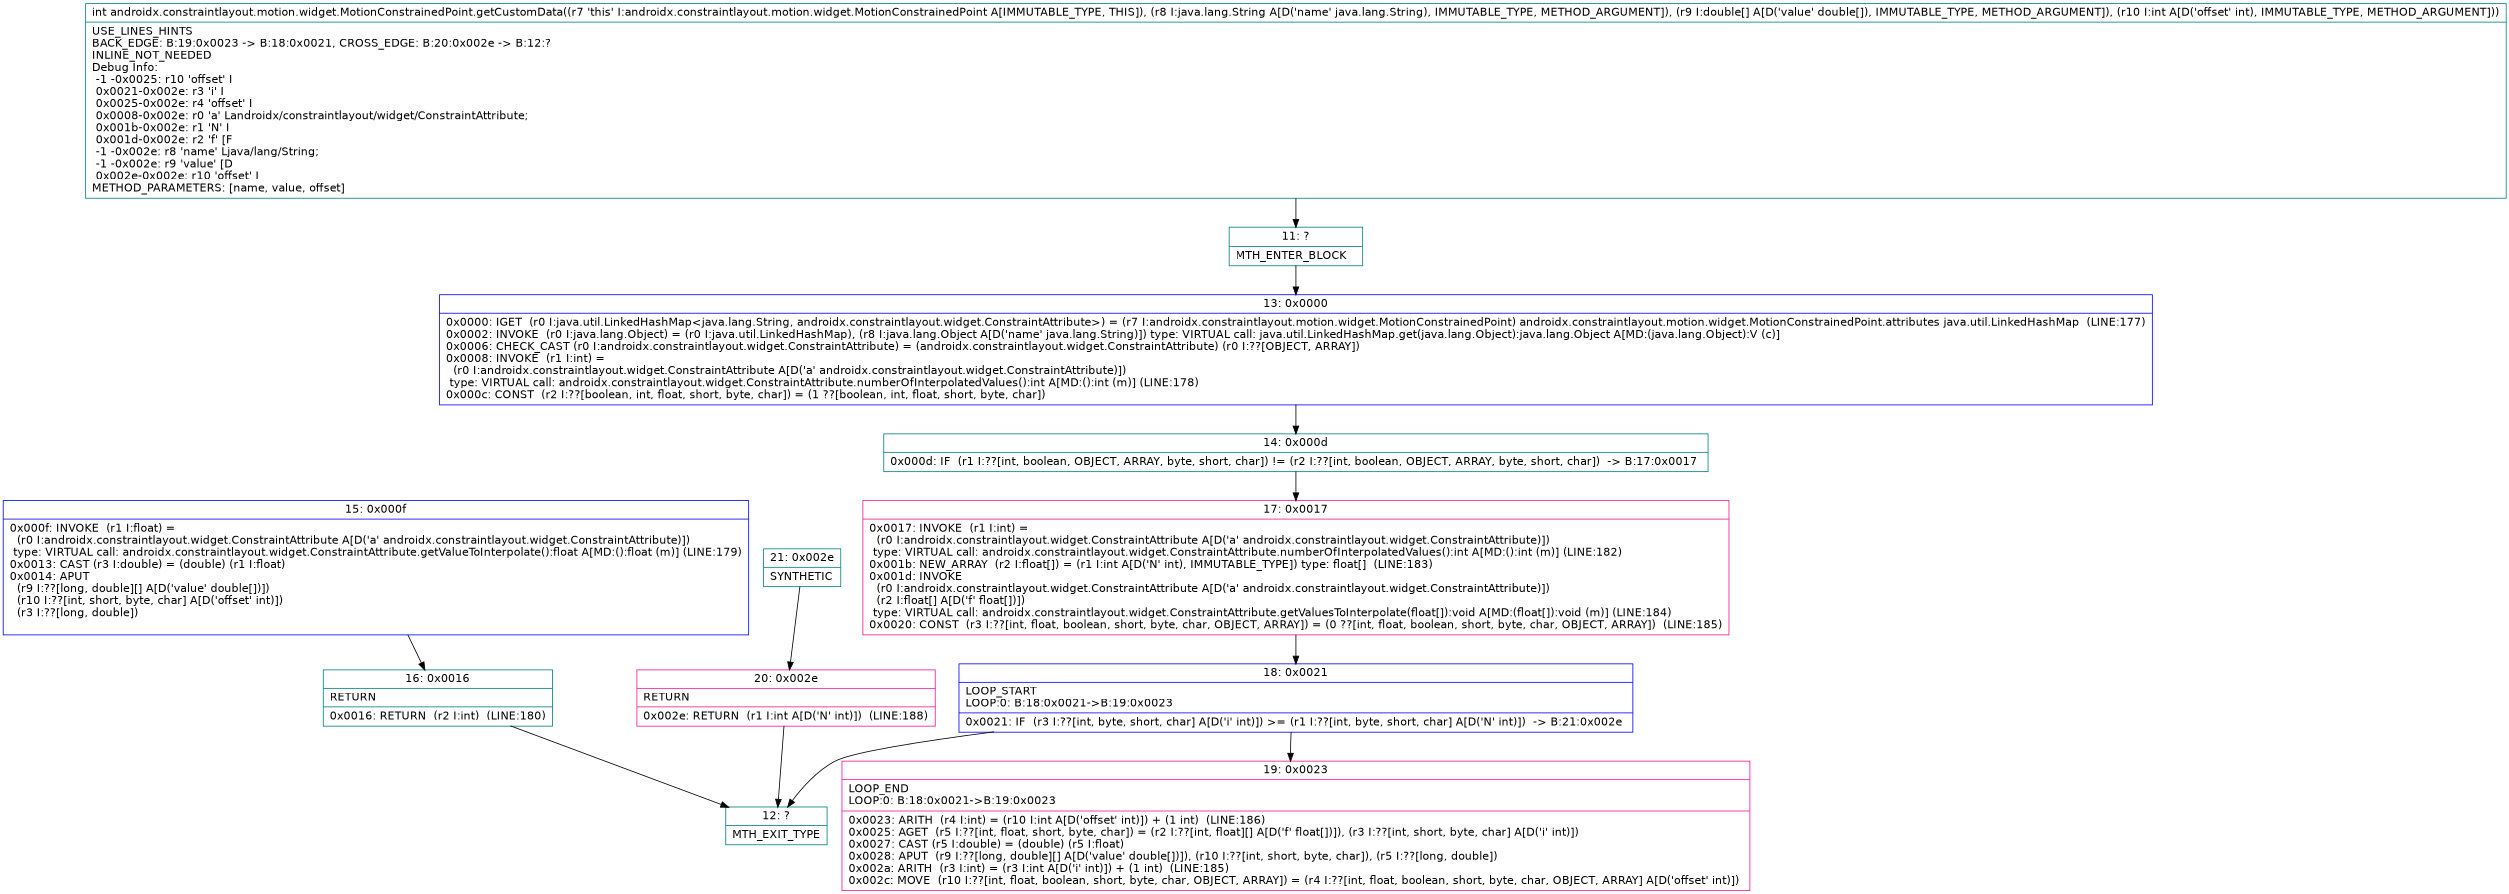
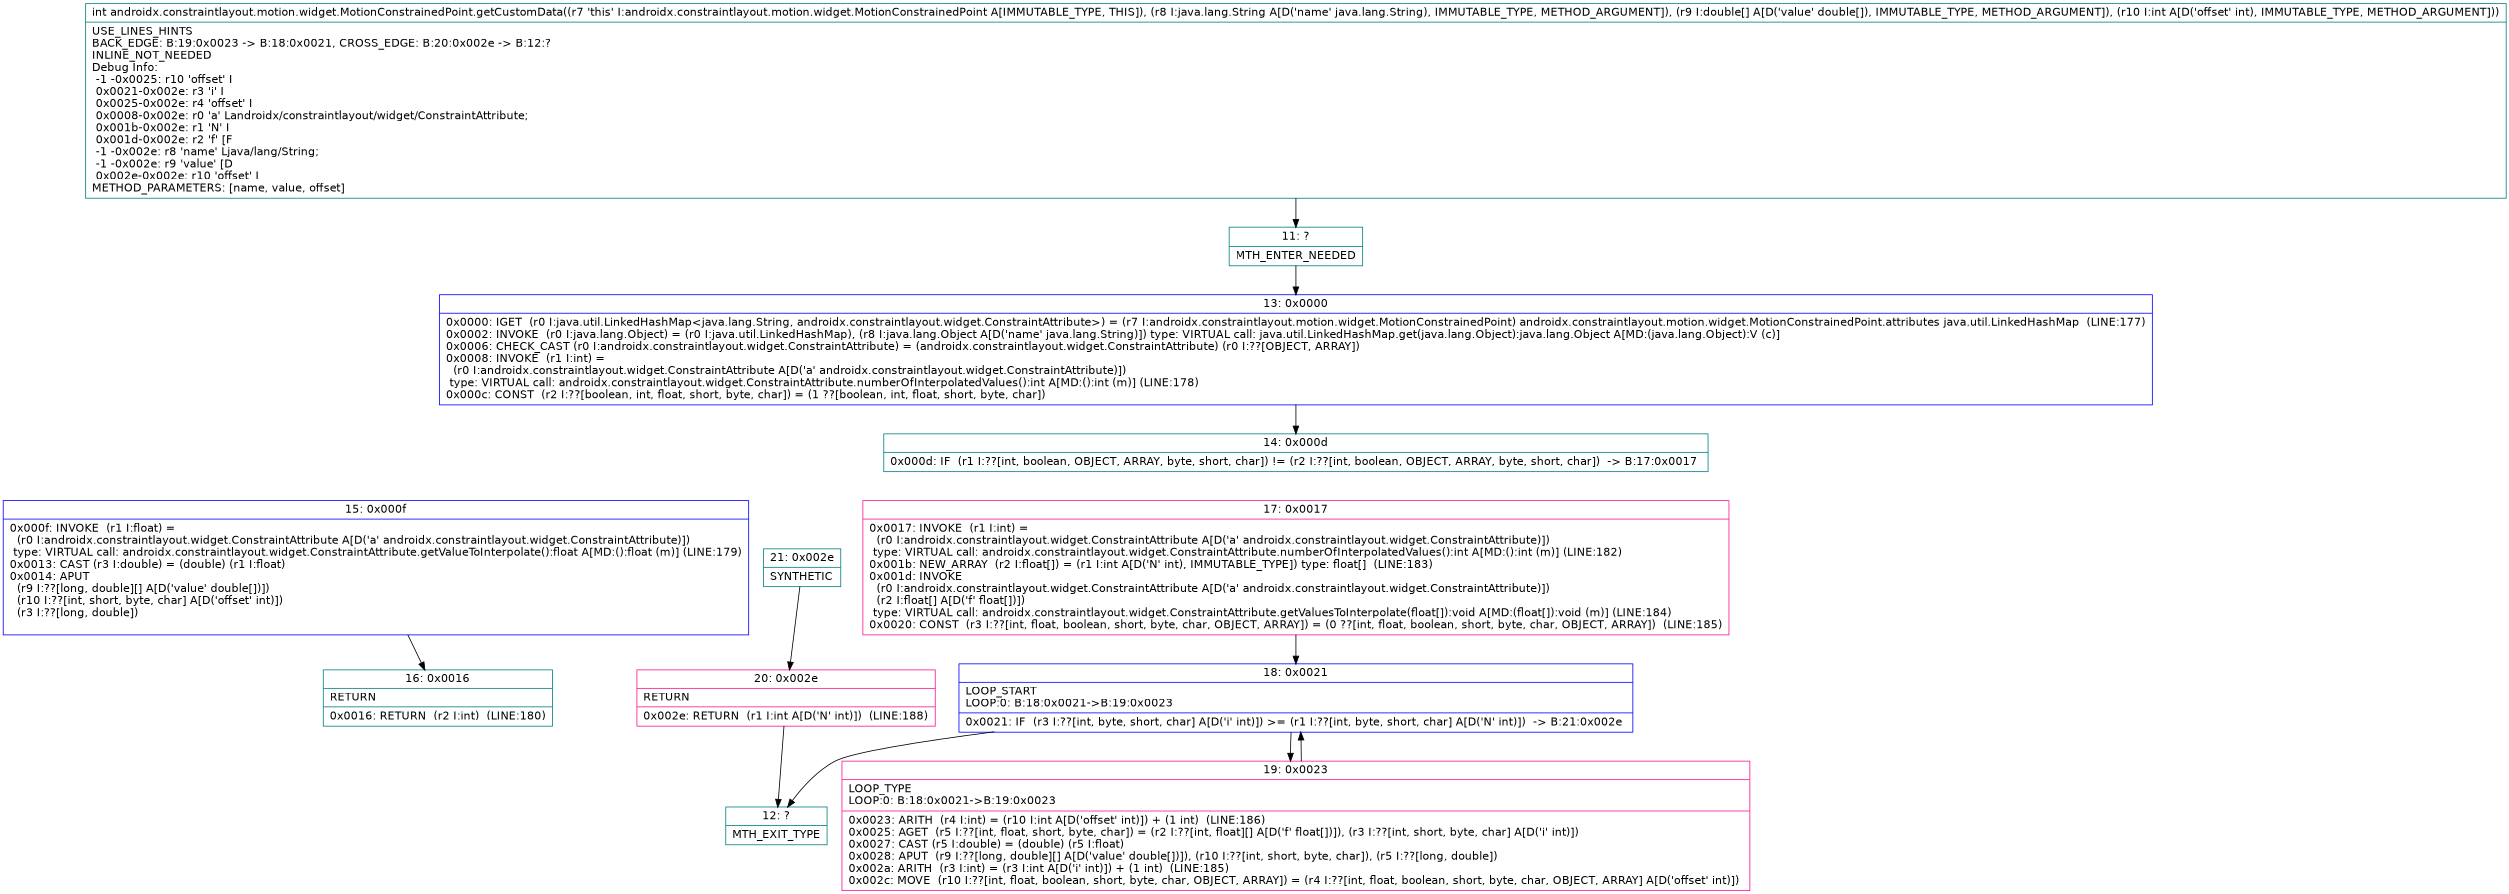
node "11: ?": text "MTH_ENTER_BLOCK" -> "MTH_ENTER_NEEDED"
edge "14: 0x000d" -> "17: 0x0017": removed
edge "19: 0x0023" -> "18: 0x0021": added
edge "16: 0x0016" -> "12: ?": removed
node "19: 0x0023": text "LOOP_END" -> "LOOP_TYPE"
